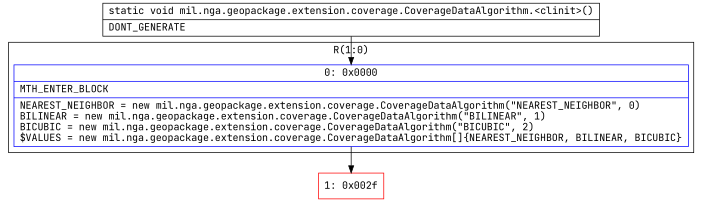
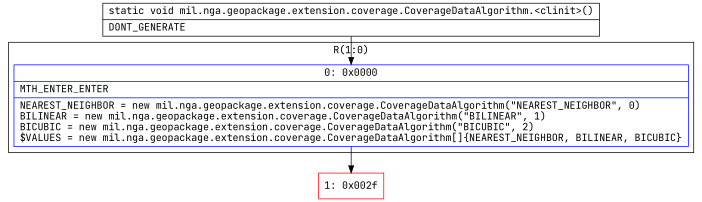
node "0: 0x0000": text "MTH_ENTER_BLOCK" -> "MTH_ENTER_ENTER"
